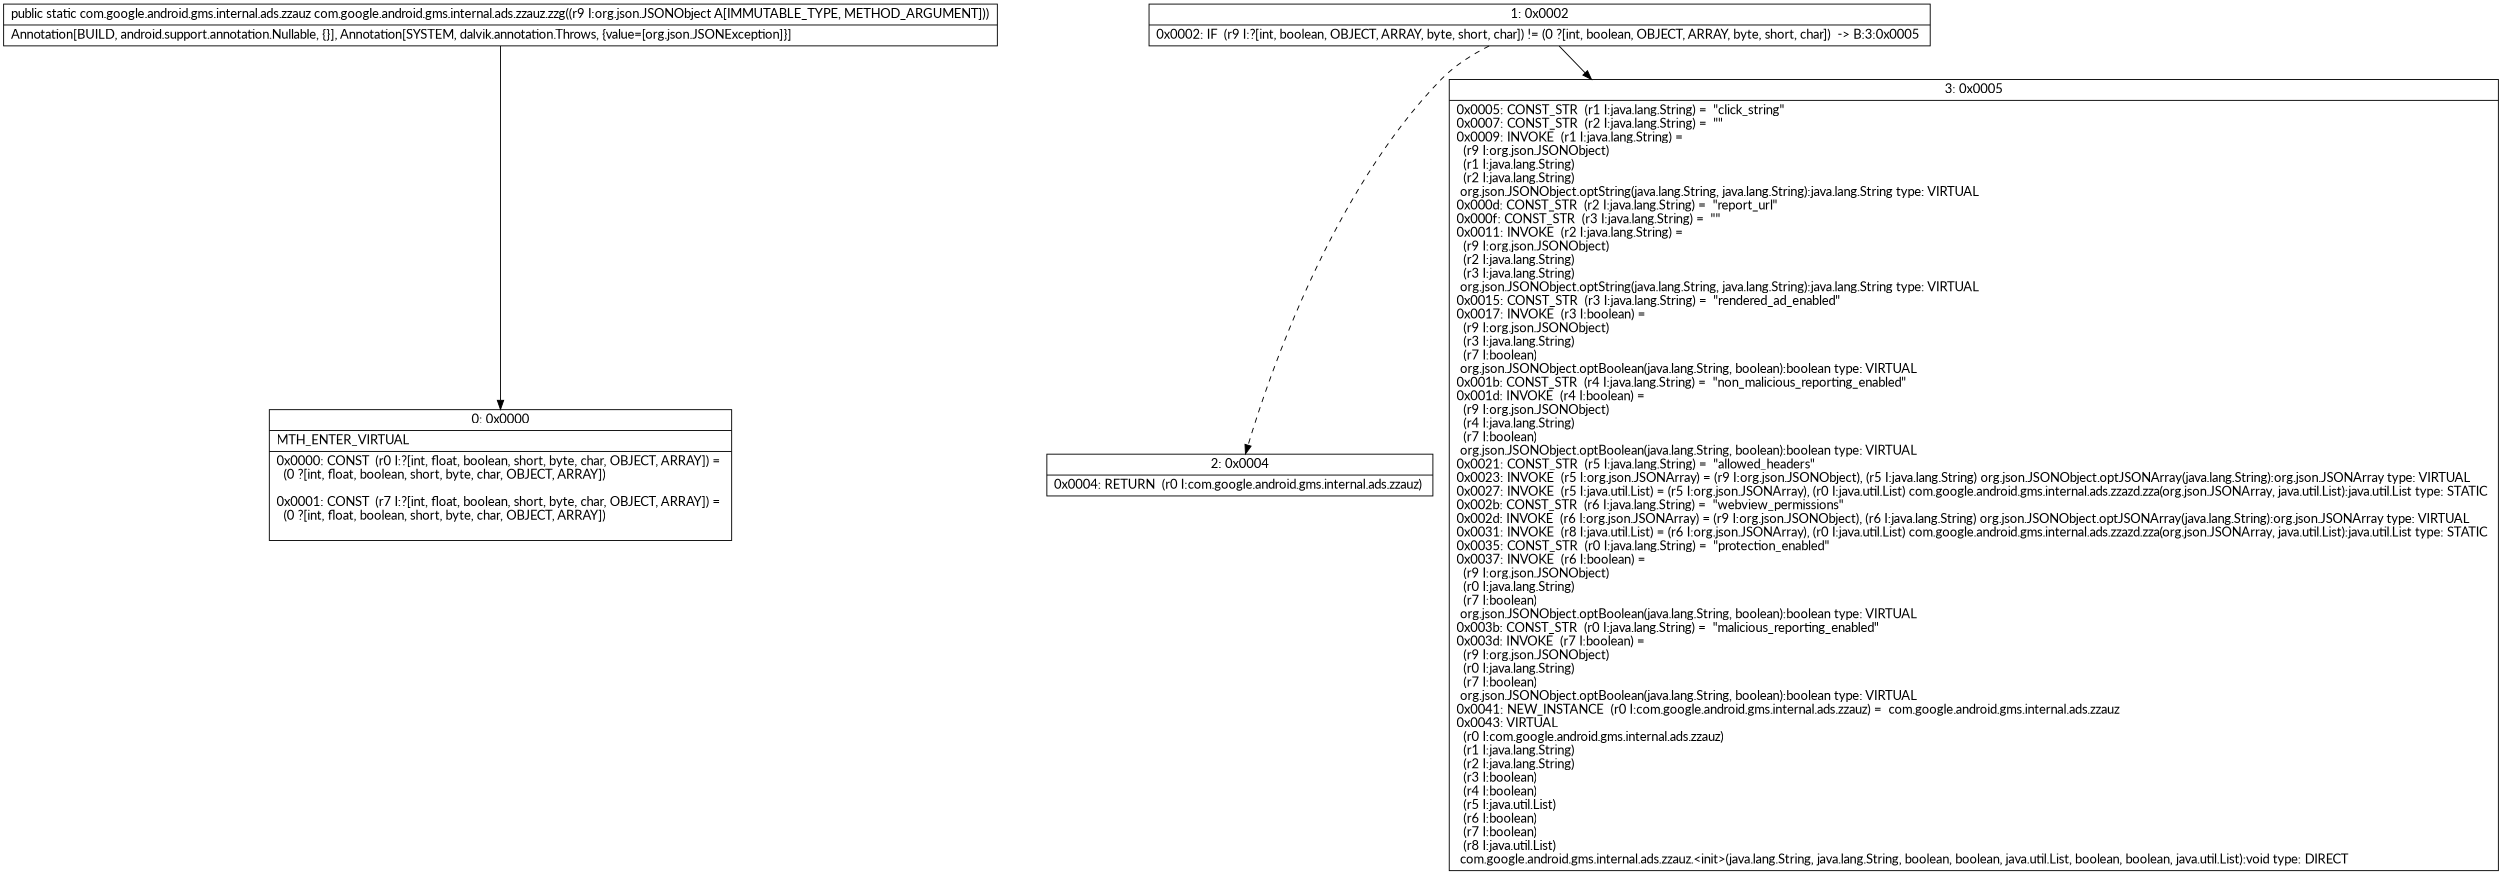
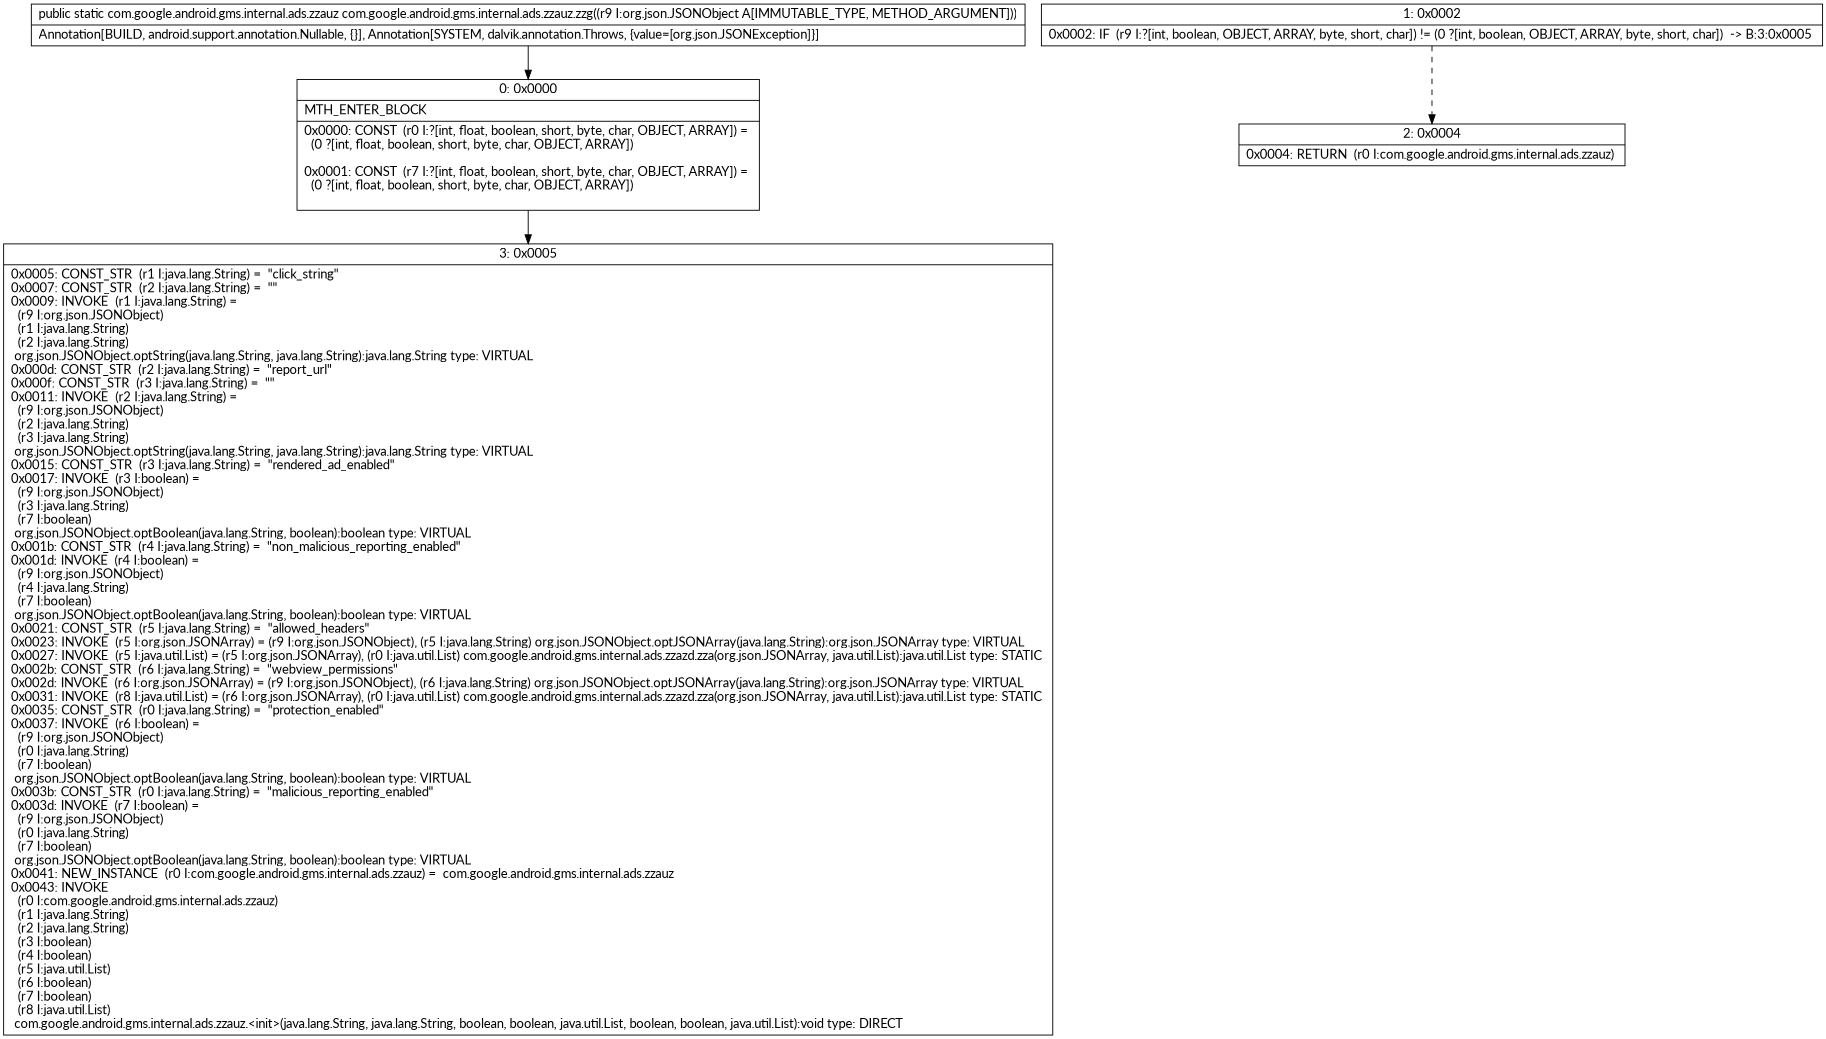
edge "1: 0x0002" -> "3: 0x0005": now "0: 0x0000" -> "3: 0x0005"
node "0: 0x0000": text "MTH_ENTER_VIRTUAL" -> "MTH_ENTER_BLOCK"
node "3: 0x0005": text "0x0043: VIRTUAL" -> "0x0043: INVOKE"
